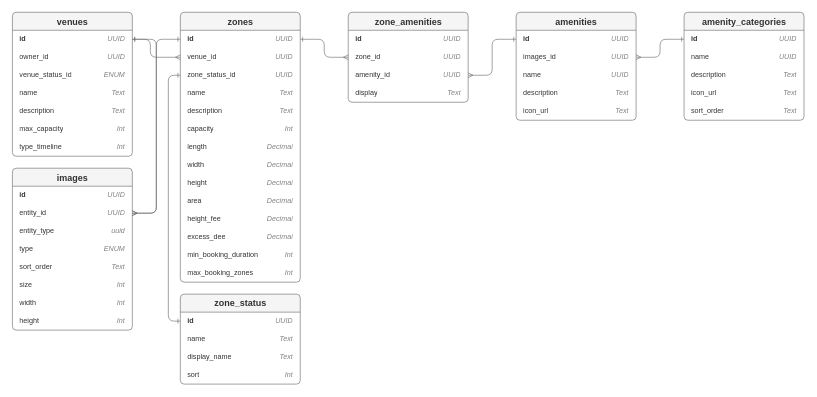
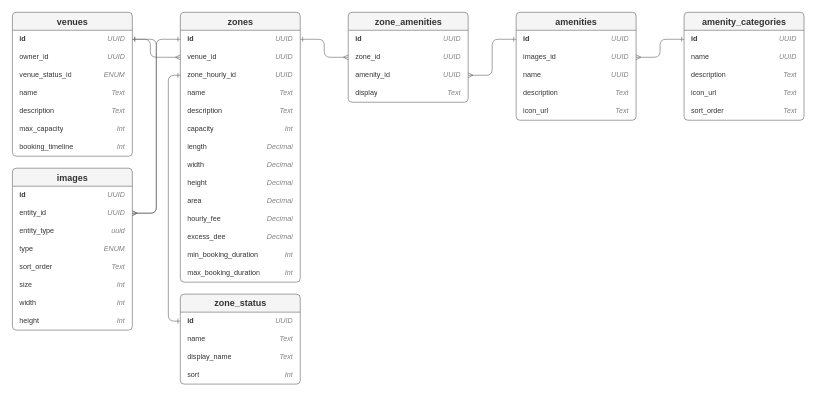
node "zone_status_id": label "zone_status_id" -> "zone_hourly_id"
node "type_timeline": label "type_timeline" -> "booking_timeline"
node "height_fee": label "height_fee" -> "hourly_fee"
node "max_booking_zones": label "max_booking_zones" -> "max_booking_duration"
